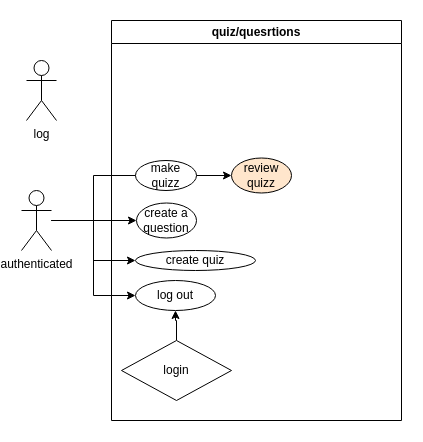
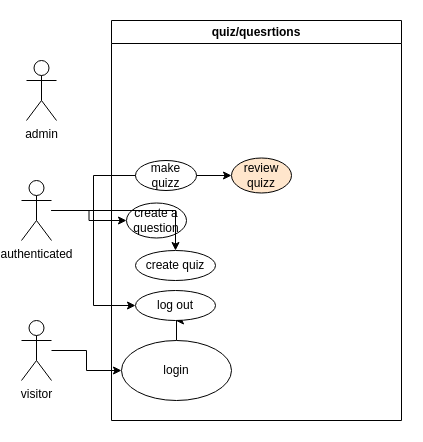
node "log": label "log" -> "admin"
node "authenticated": moved (37, 221) -> (37, 211)
node "create a question": moved (167, 221) -> (157, 221)
node "create quiz": size 120x20 -> 80x30
node "log out": moved (176, 296) -> (176, 306)
node "visitor": added
edge "visitor" -> "login": added
node "login": shape diamond -> ellipse
